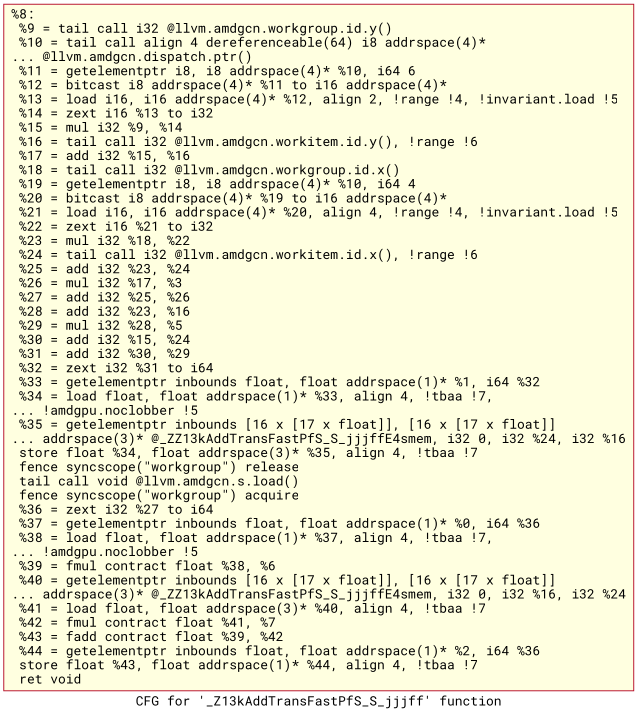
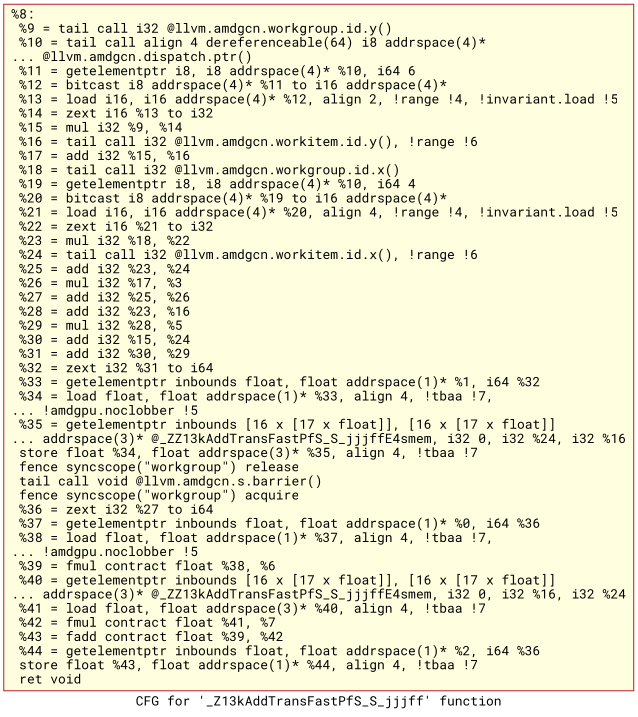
node "%8:": text "tail call void @llvm.amdgcn.s.load()" -> "tail call void @llvm.amdgcn.s.barrier()"
